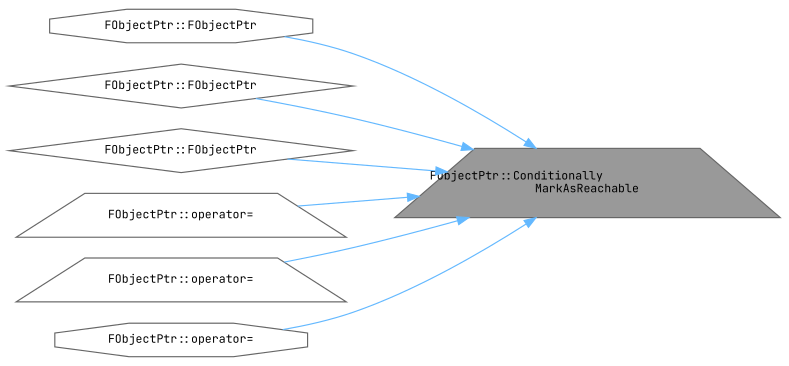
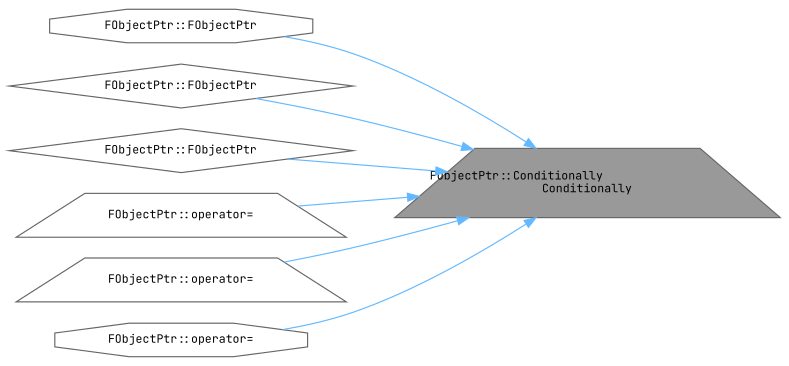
node "FObjectPtr::Conditionally MarkAsReachable": label "FObjectPtr::Conditionally MarkAsReachable" -> "FObjectPtr::Conditionally Conditionally"
